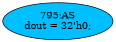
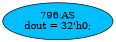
node "795:AS dout = 32'h0;": label "795:AS dout = 32'h0;" -> "796:AS dout = 32'h0;"
